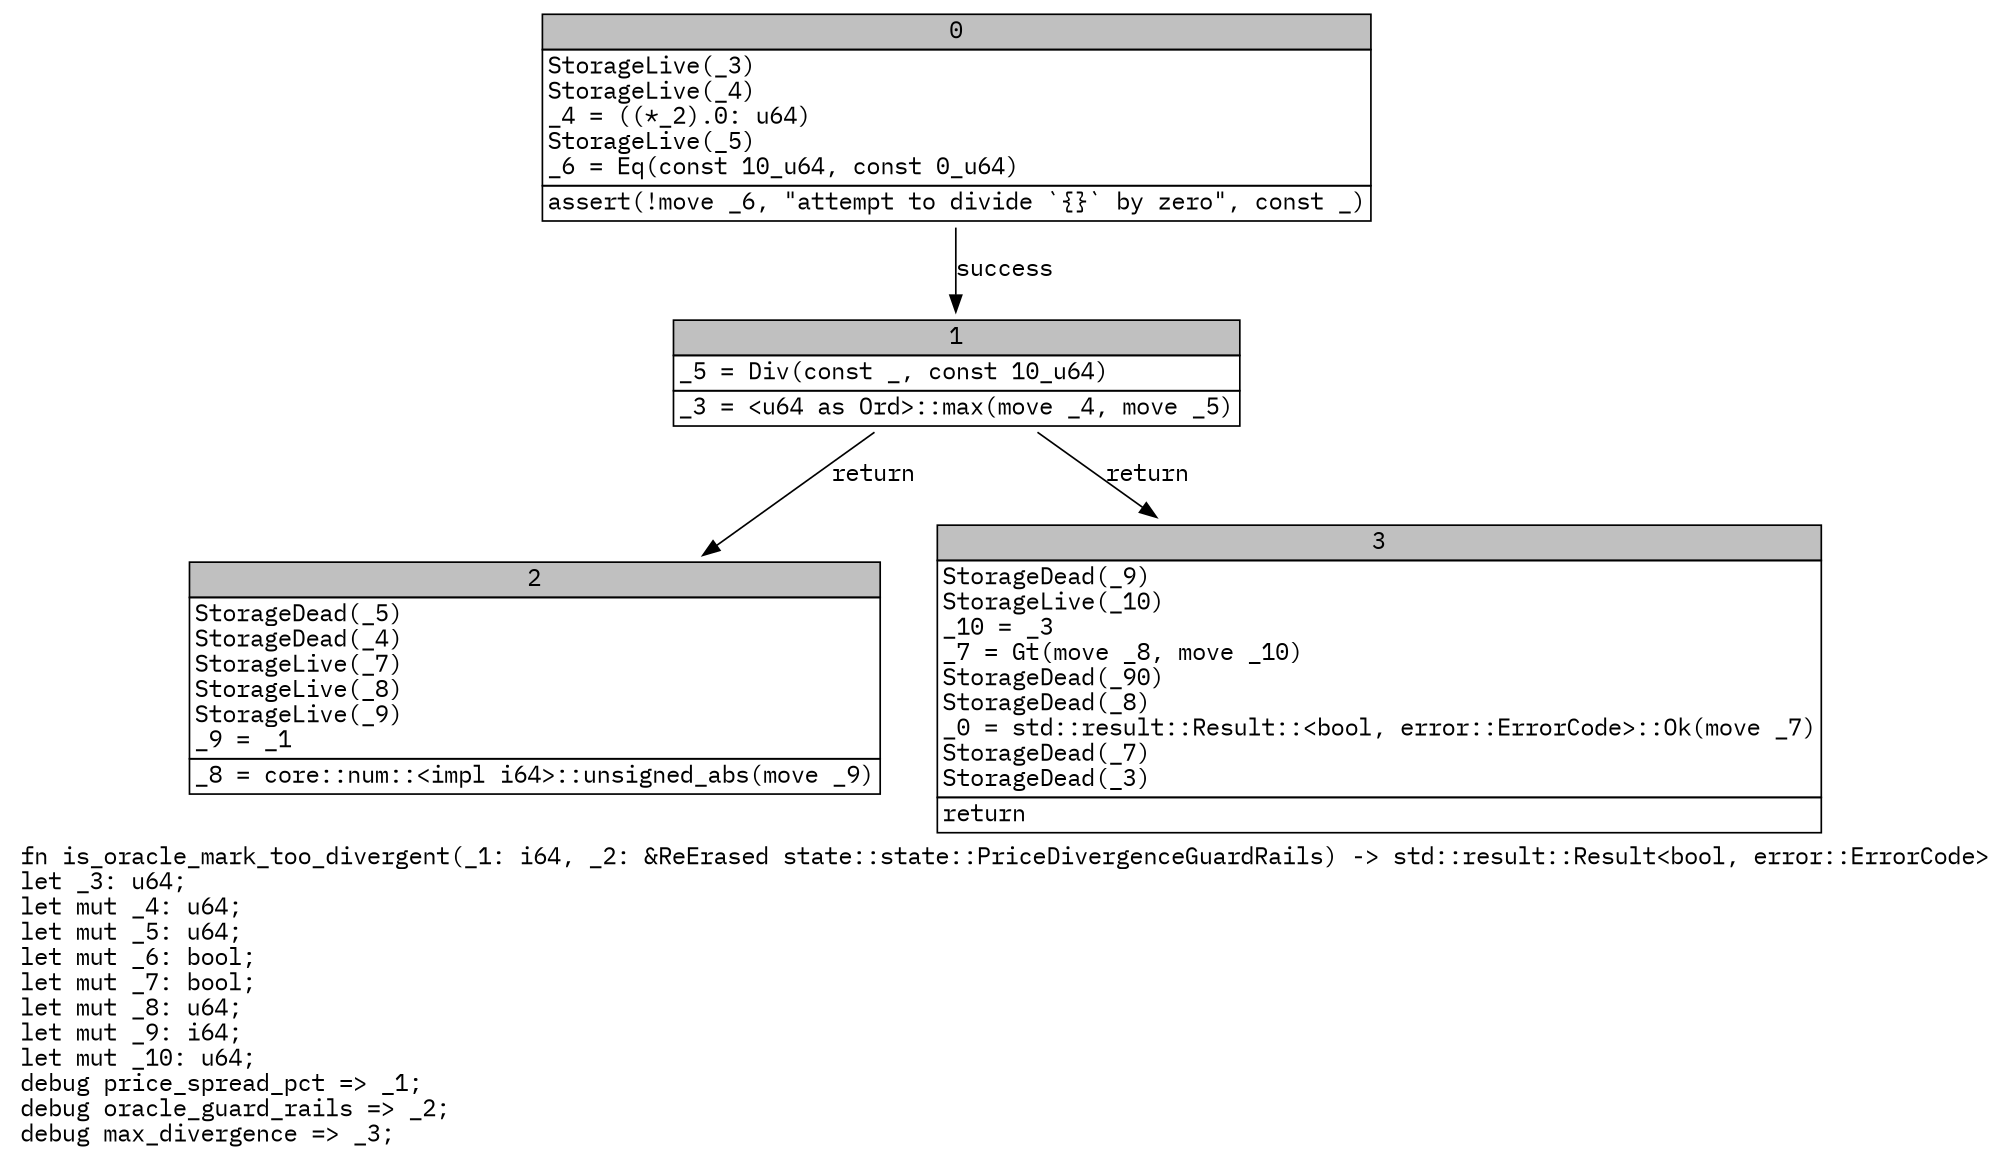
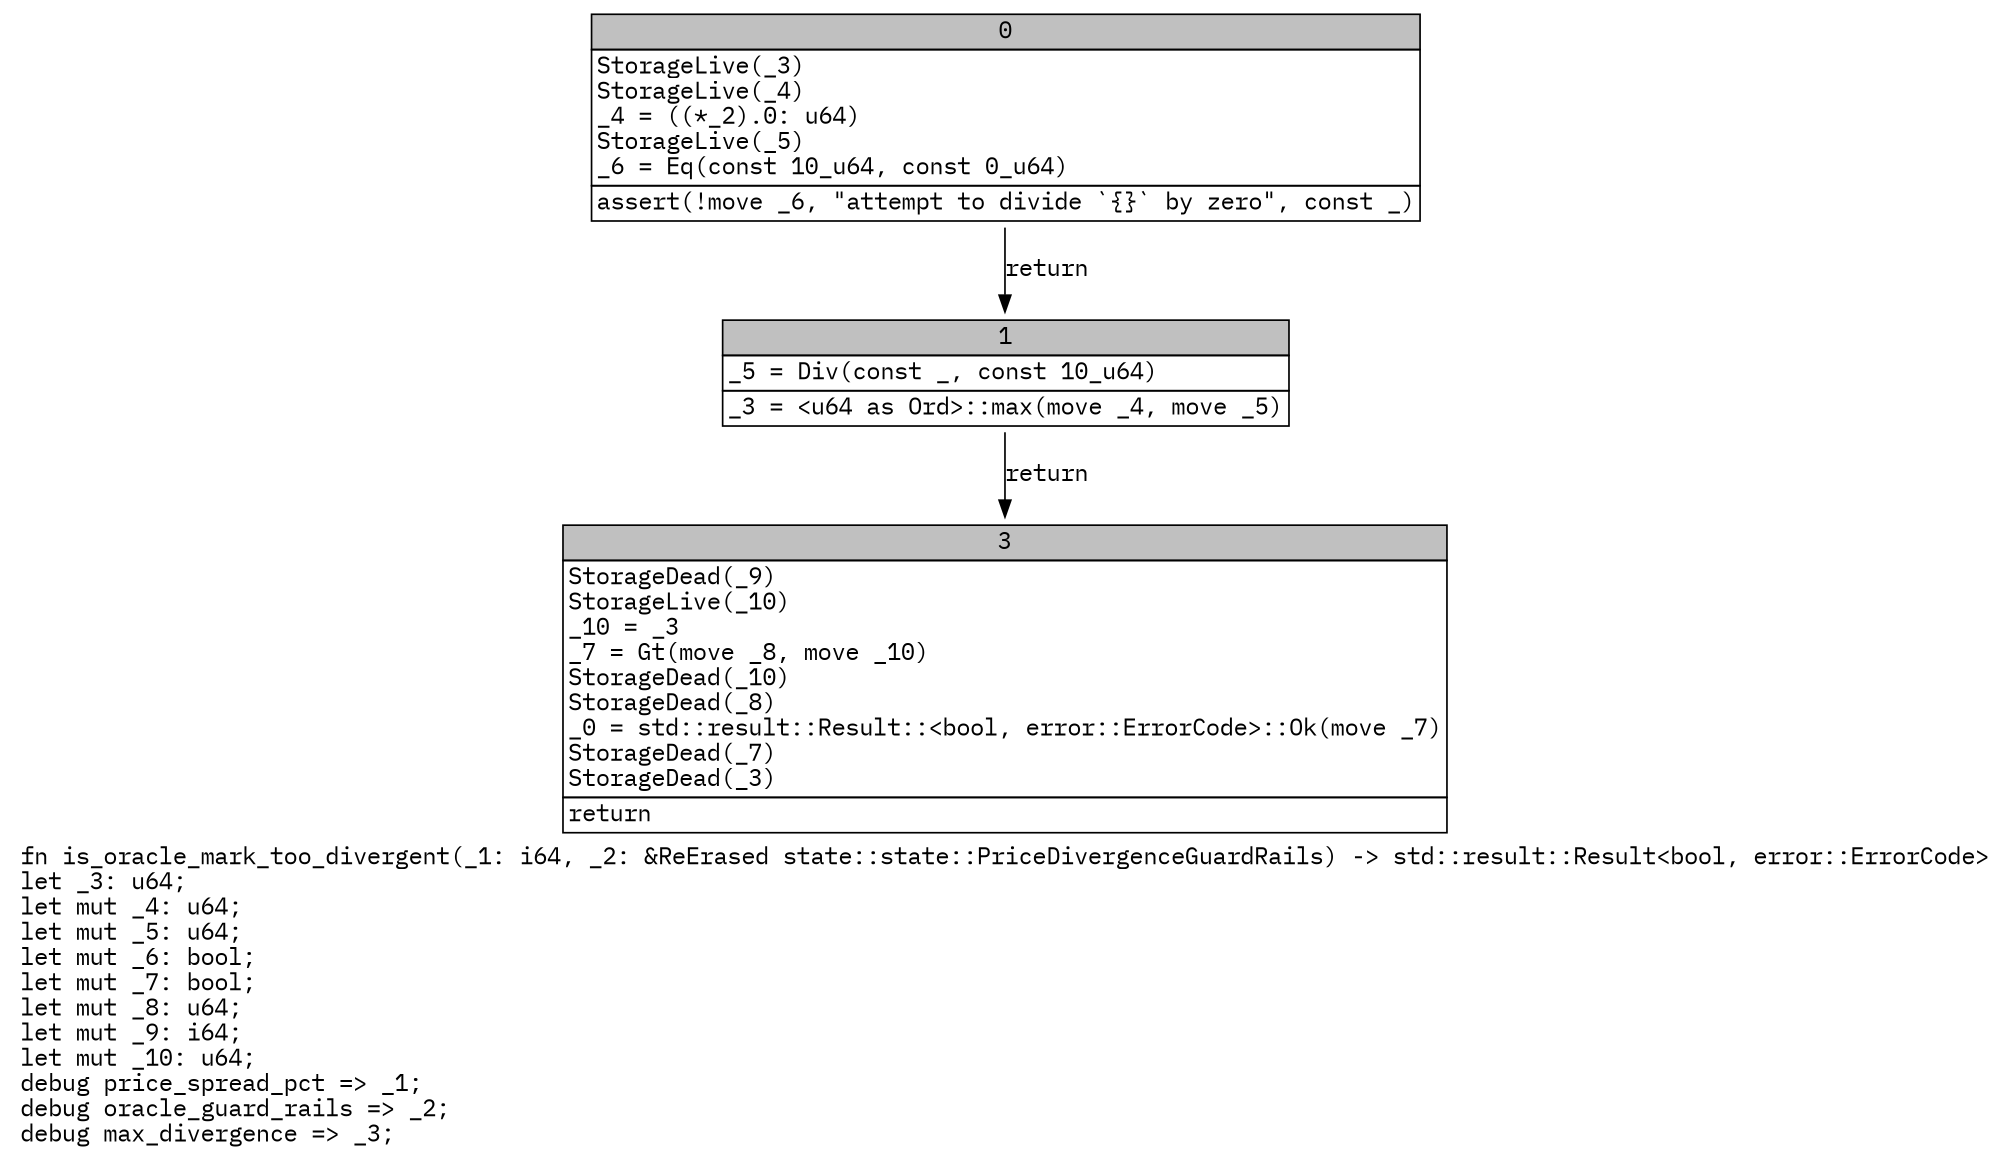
edge "0" -> "1": label "success" -> "return"
node "2": removed
node "3": text "StorageDead(_90)" -> "StorageDead(_10)"
